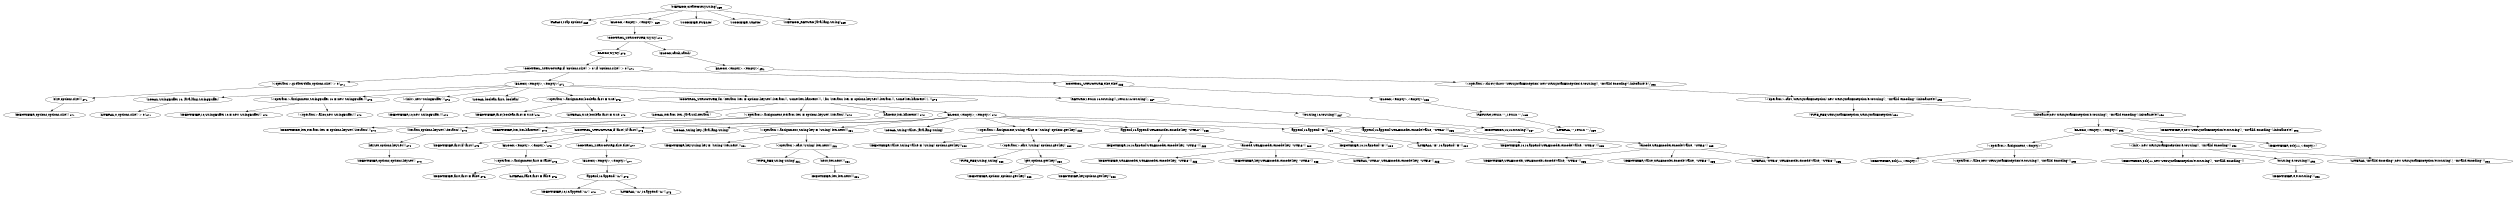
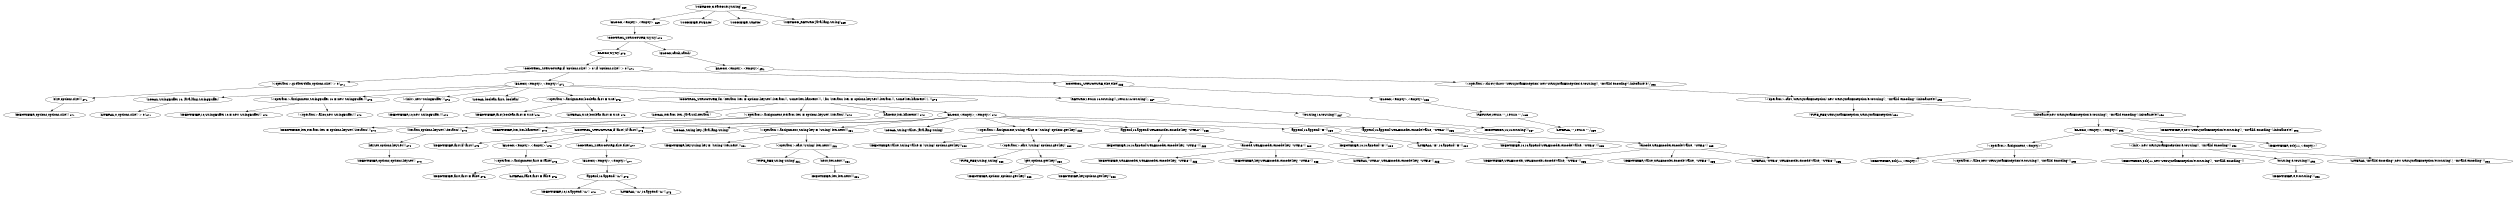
node "(PARAM,Map options)": removed
